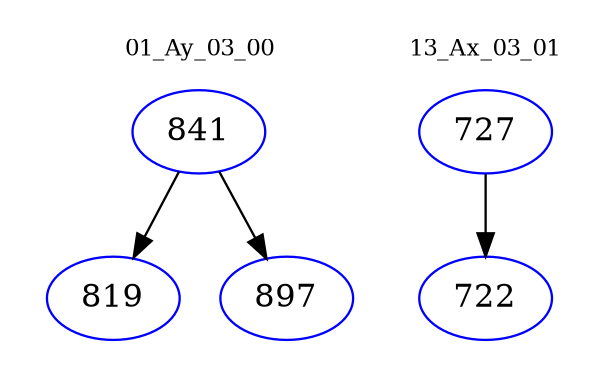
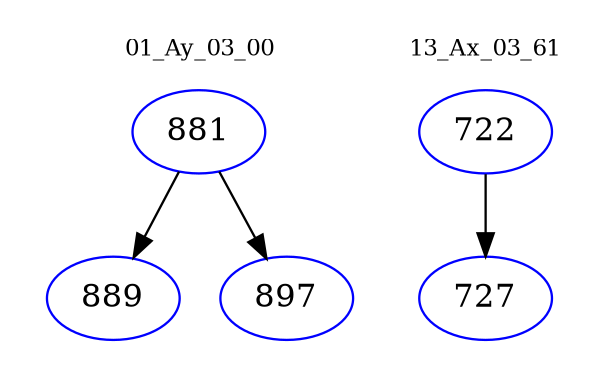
cluster "13_Ax_03_01": label "13_Ax_03_01" -> "13_Ax_03_61"
node "841": label "841" -> "881"
edge "727" -> "722": reversed
node "819": label "819" -> "889"
